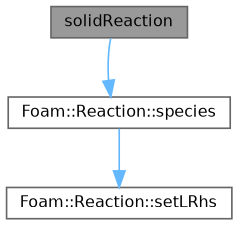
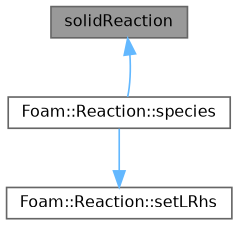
edge "solidReaction" -> "Foam::Reaction::species": reversed
